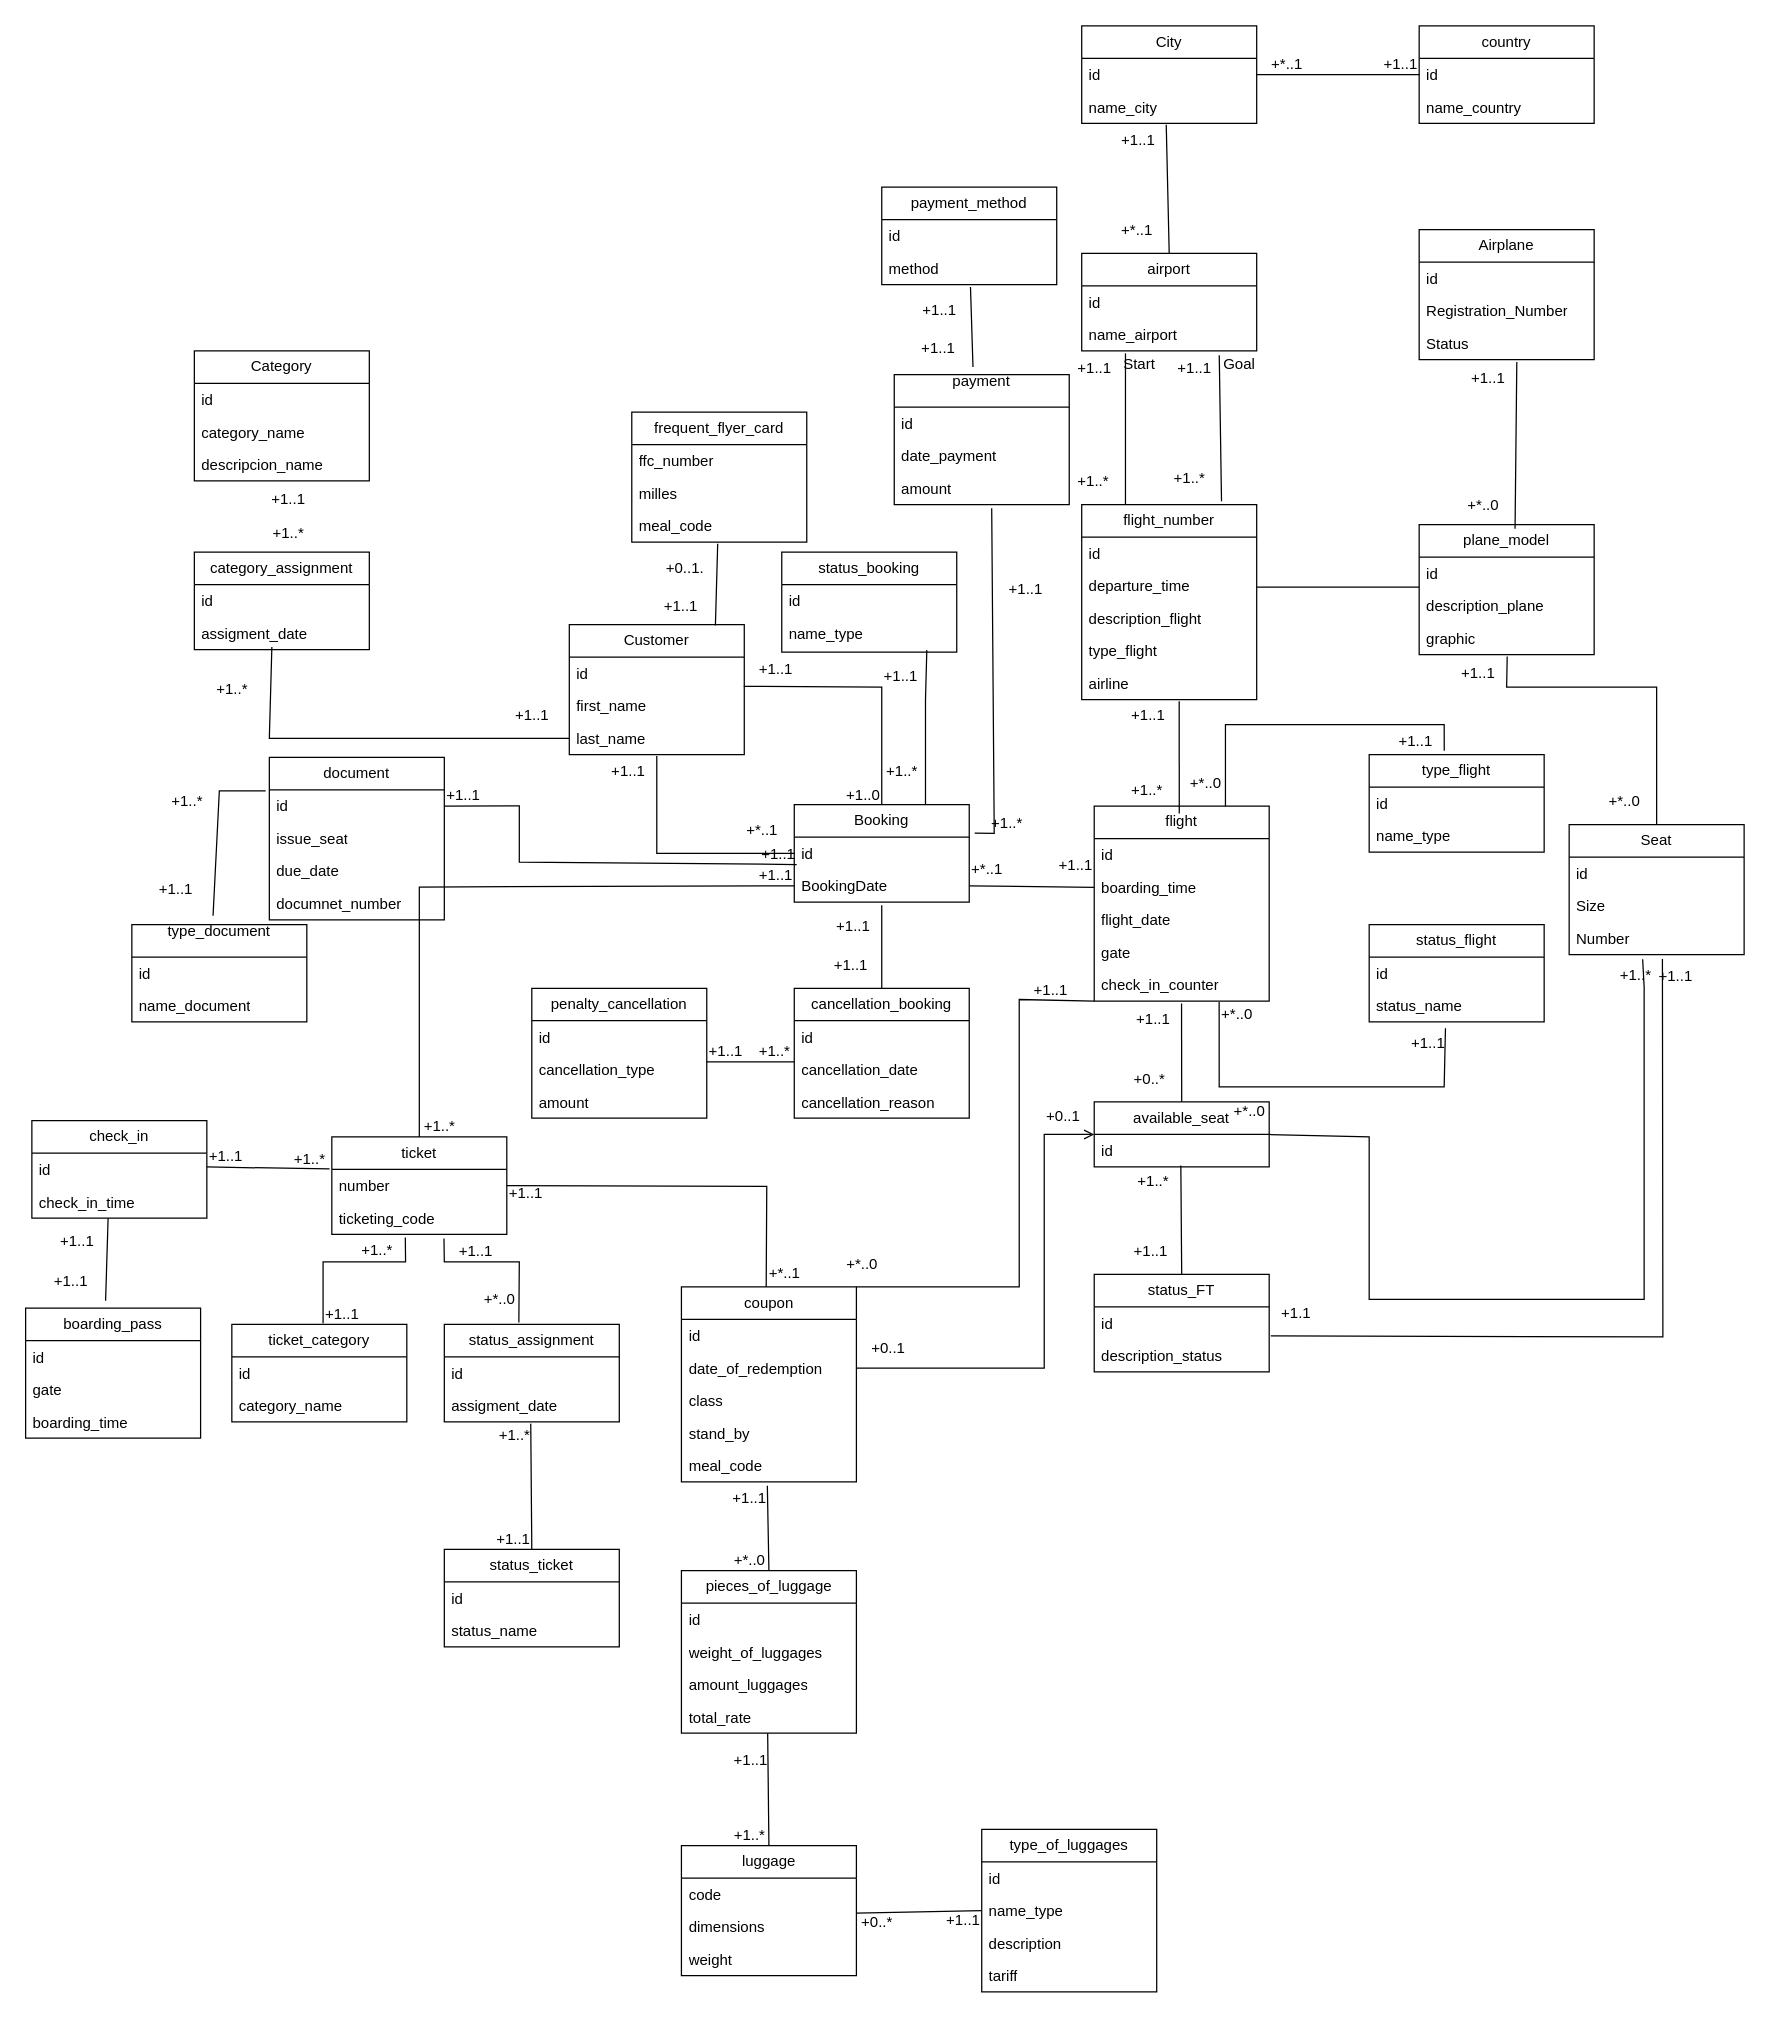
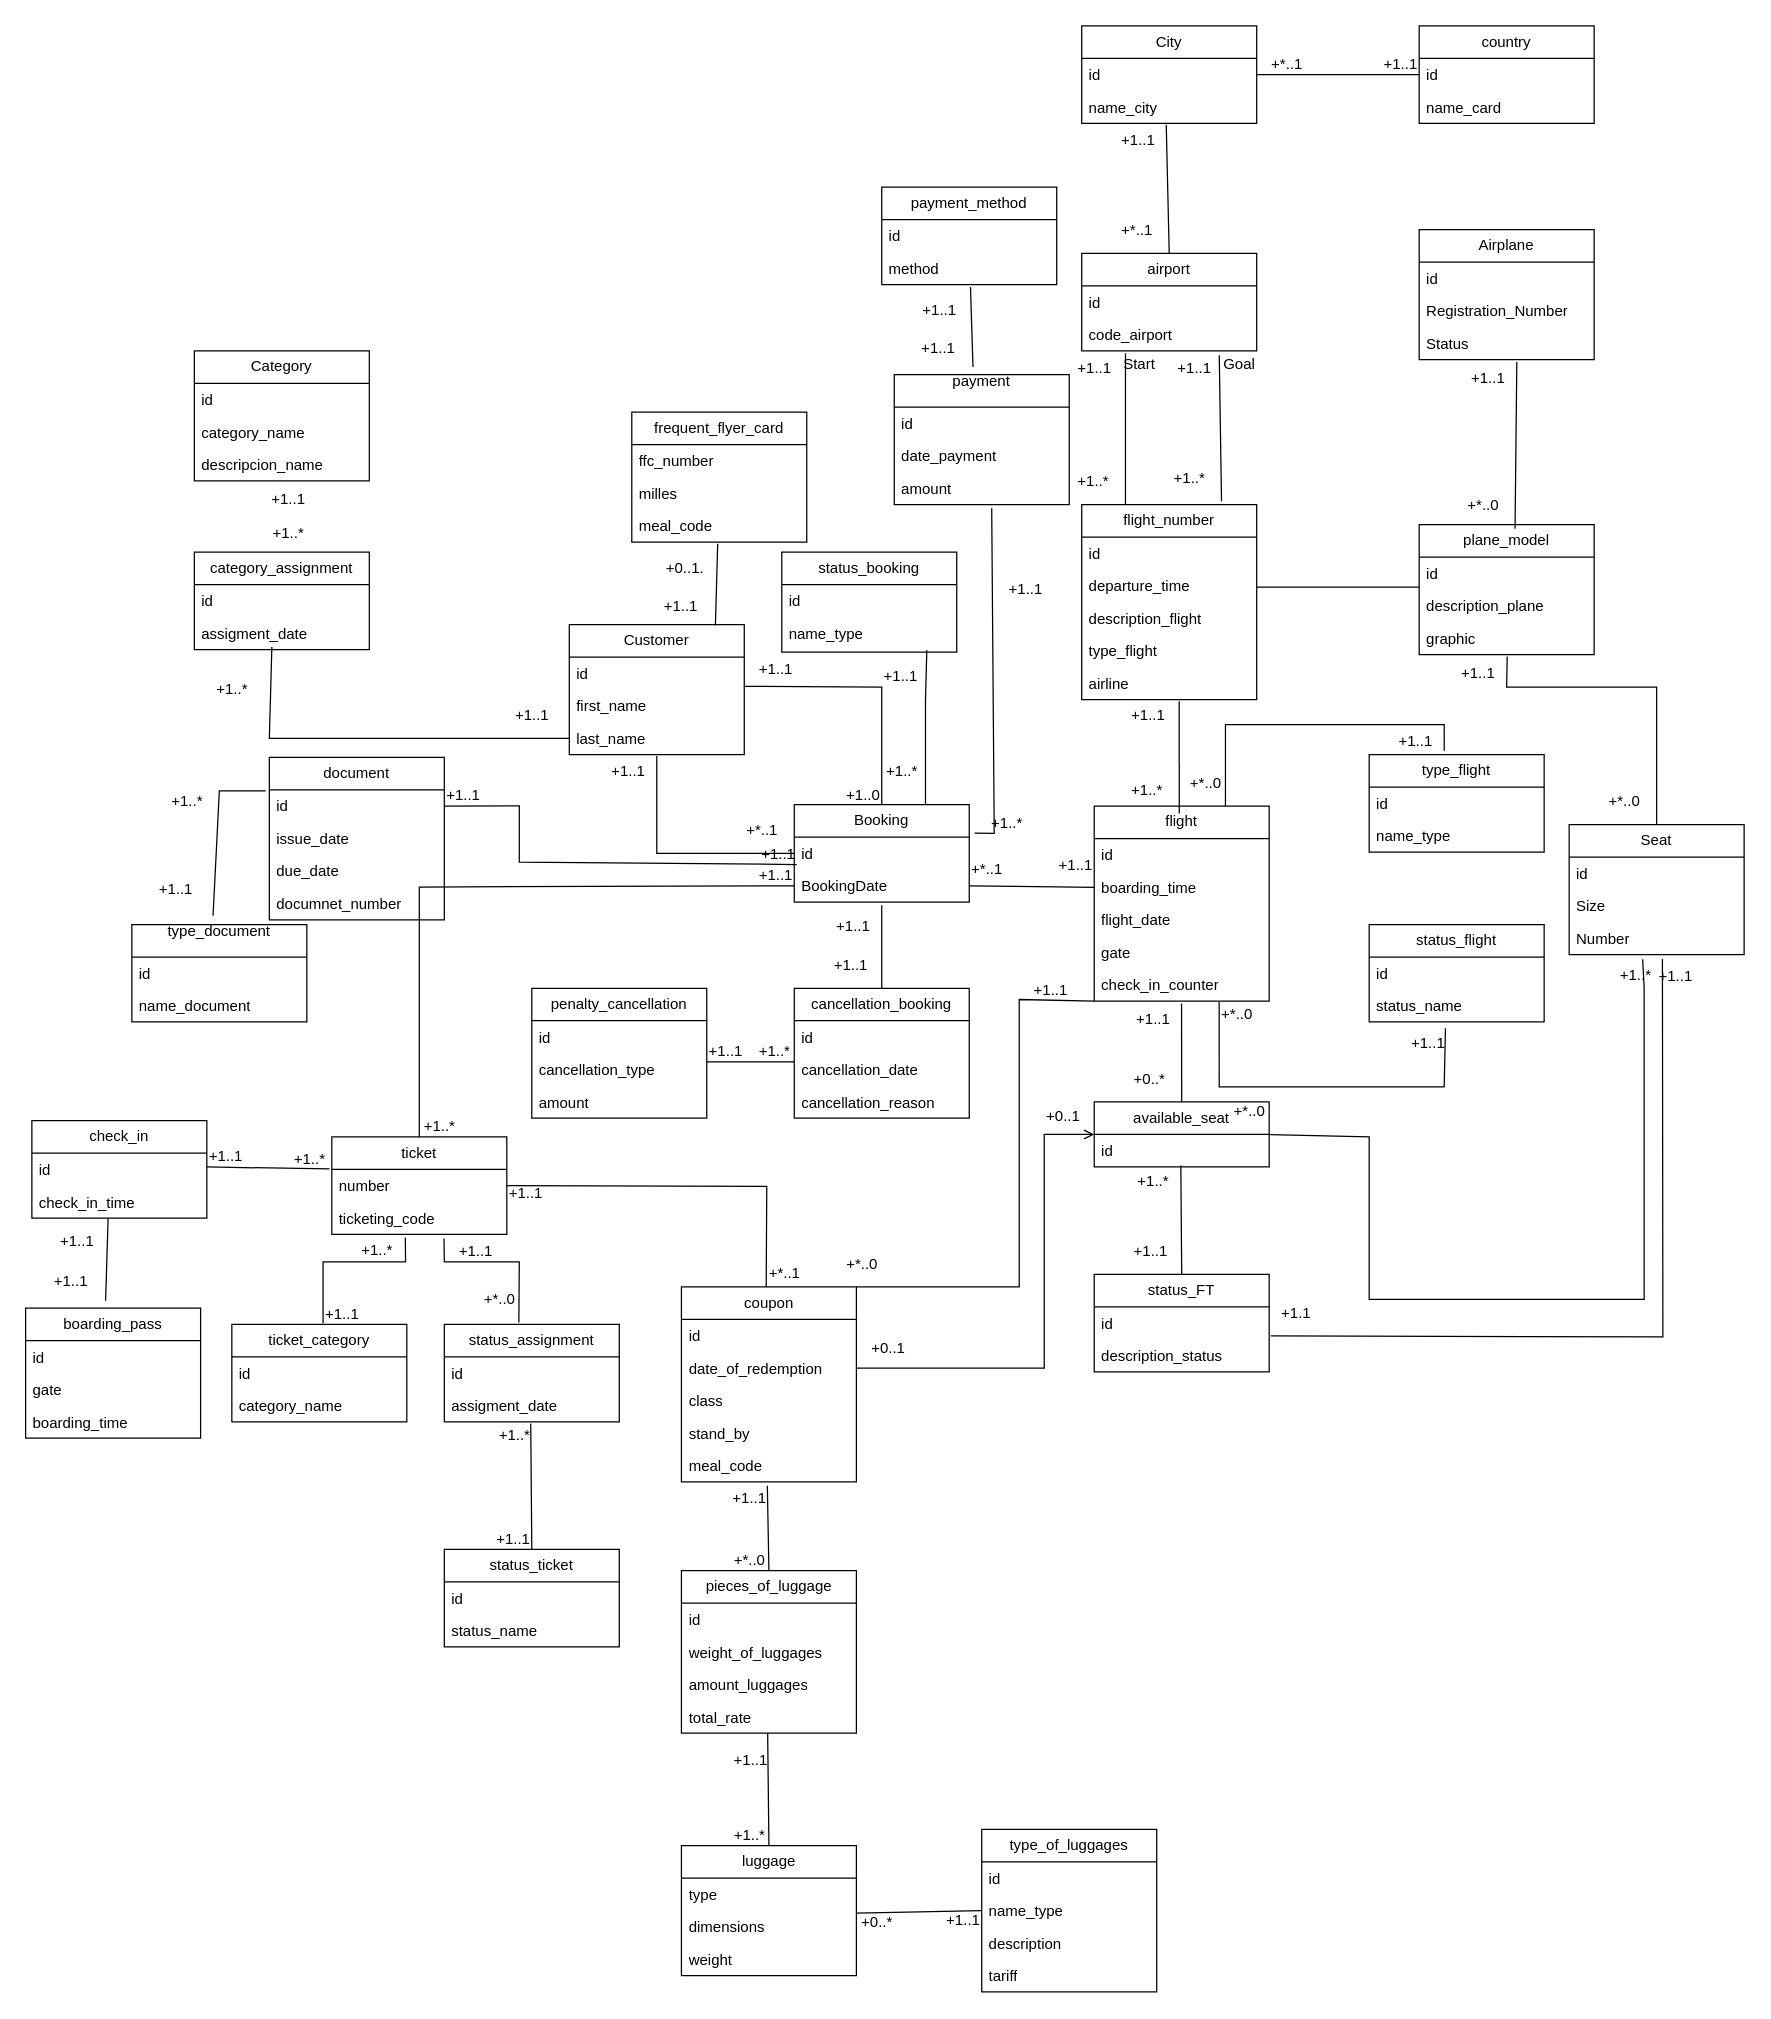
node "name_country": label "name_country" -> "name_card"
node "name_airport": label "name_airport" -> "code_airport"
node "issue_seat": label "issue_seat" -> "issue_date"
node "code": label "code" -> "type"
